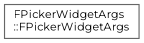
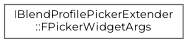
node "FPickerWidgetArgs ::FPickerWidgetArgs": label "FPickerWidgetArgs ::FPickerWidgetArgs" -> "IBlendProfilePickerExtender ::FPickerWidgetArgs"
